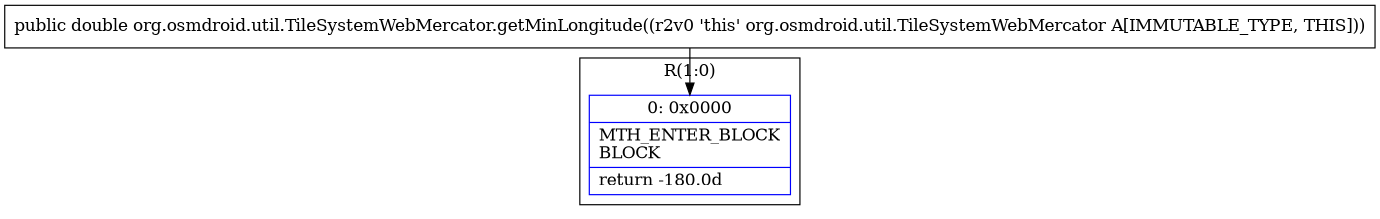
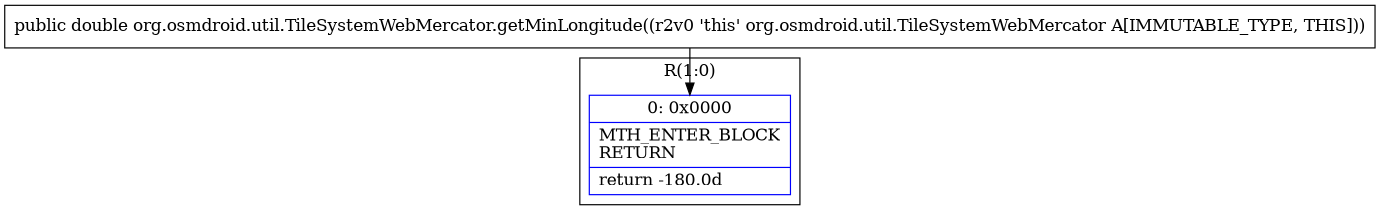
node "0: 0x0000": text "BLOCK" -> "RETURN"
